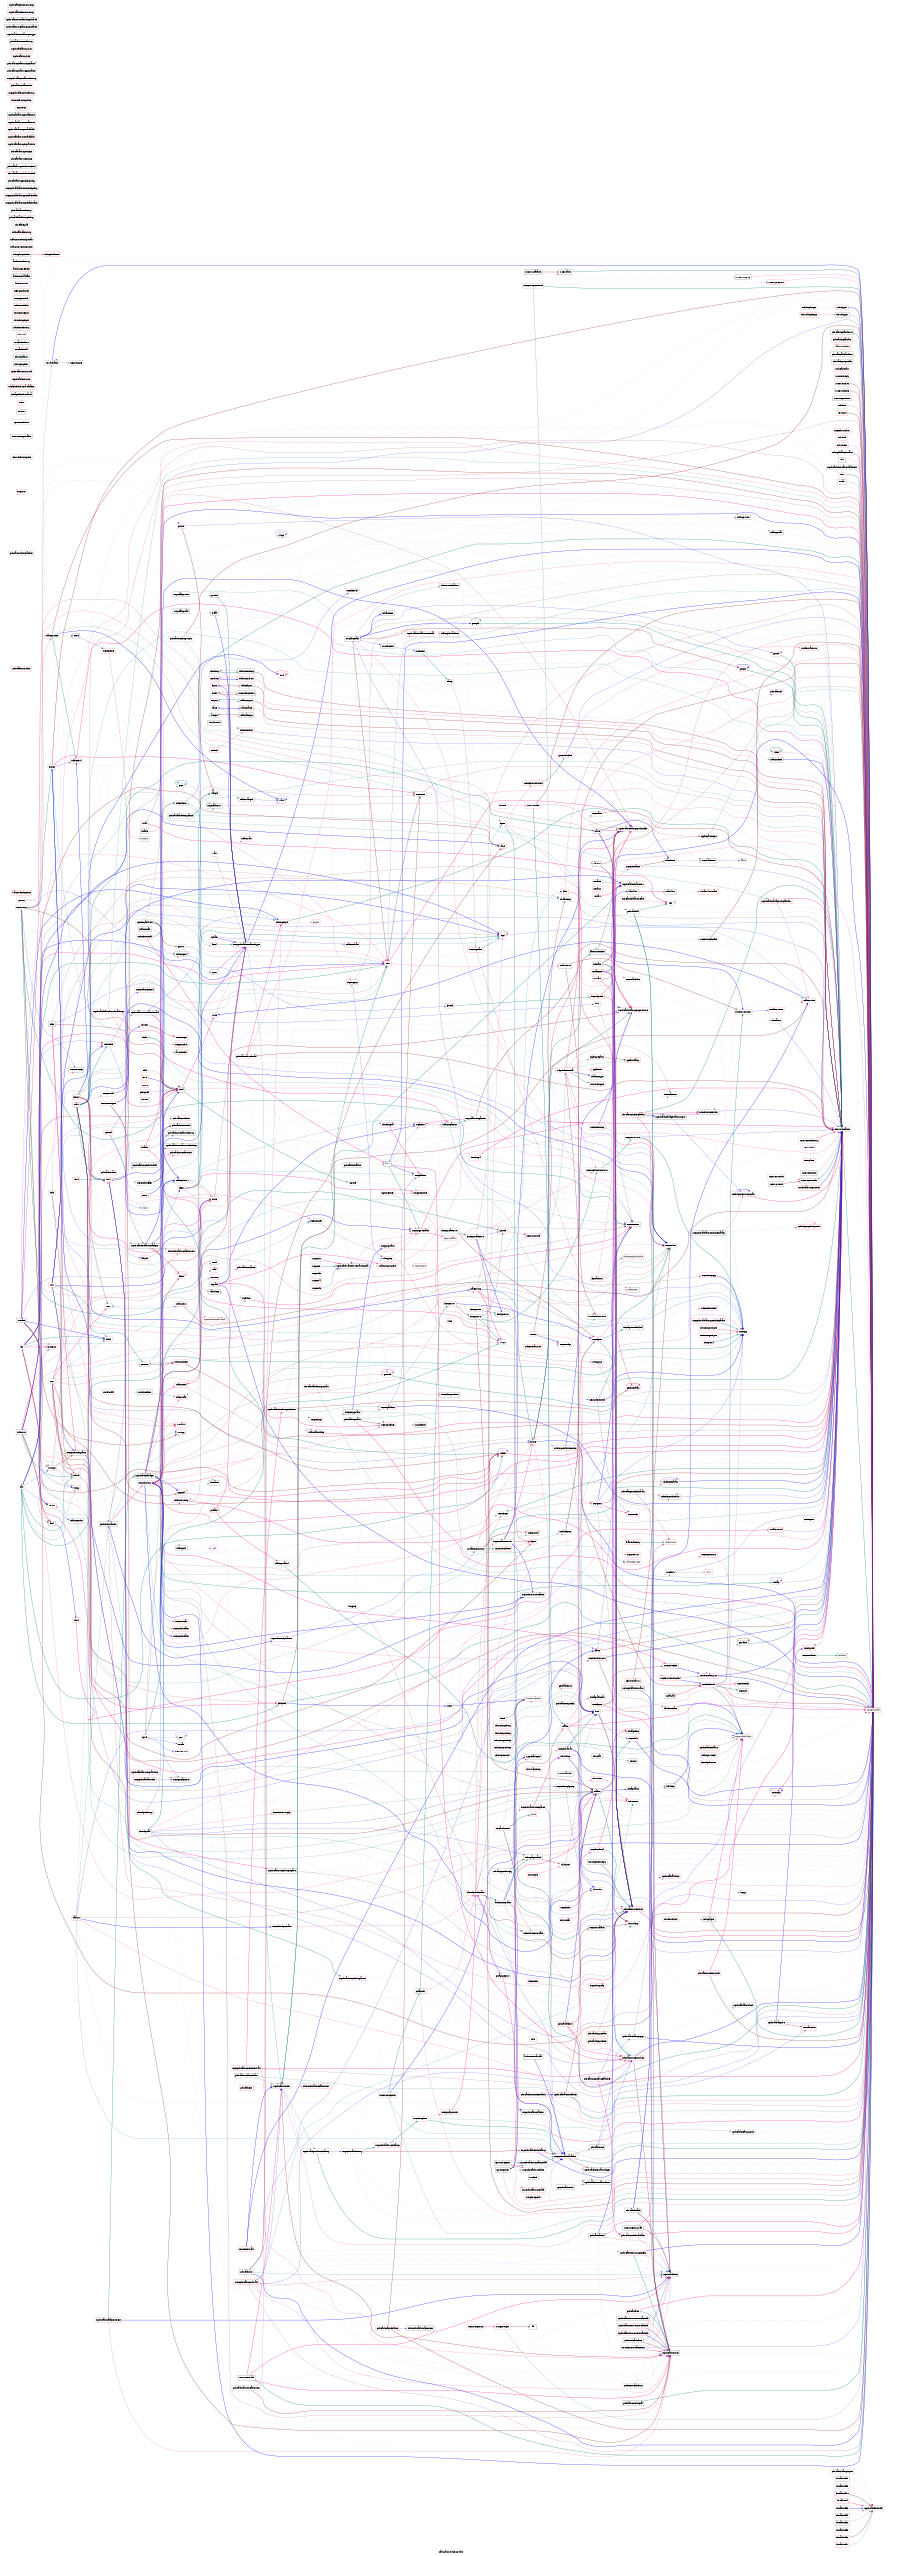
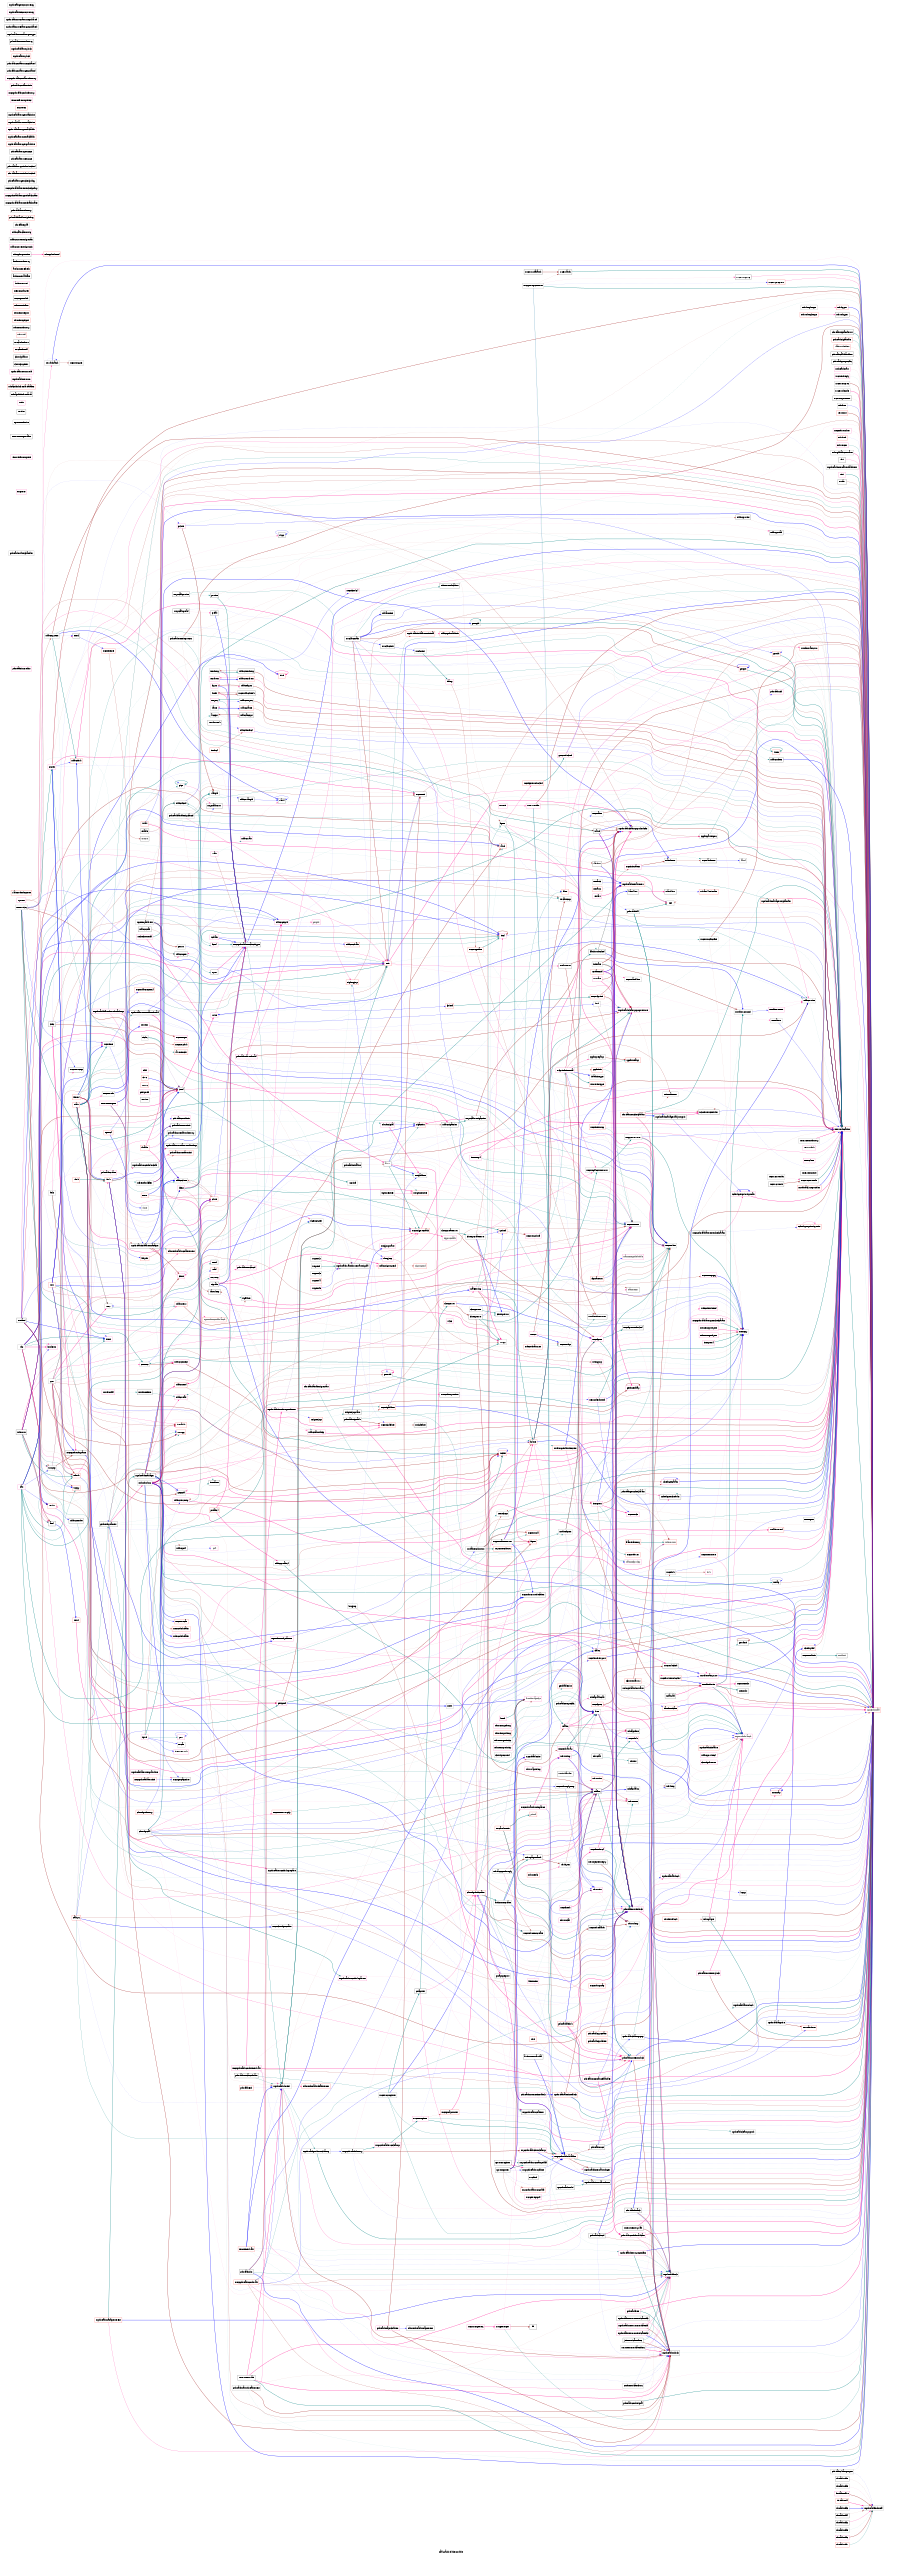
node "pthread_kill_all_threads": removed
